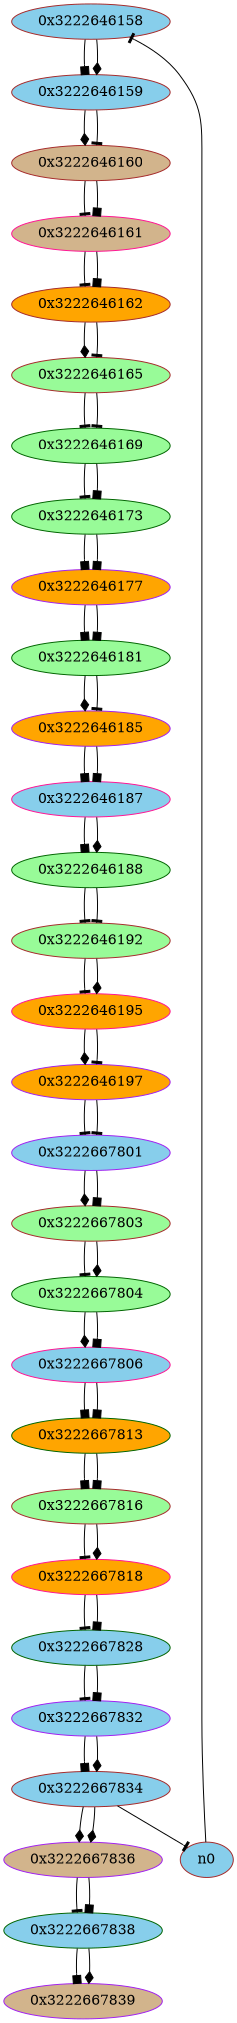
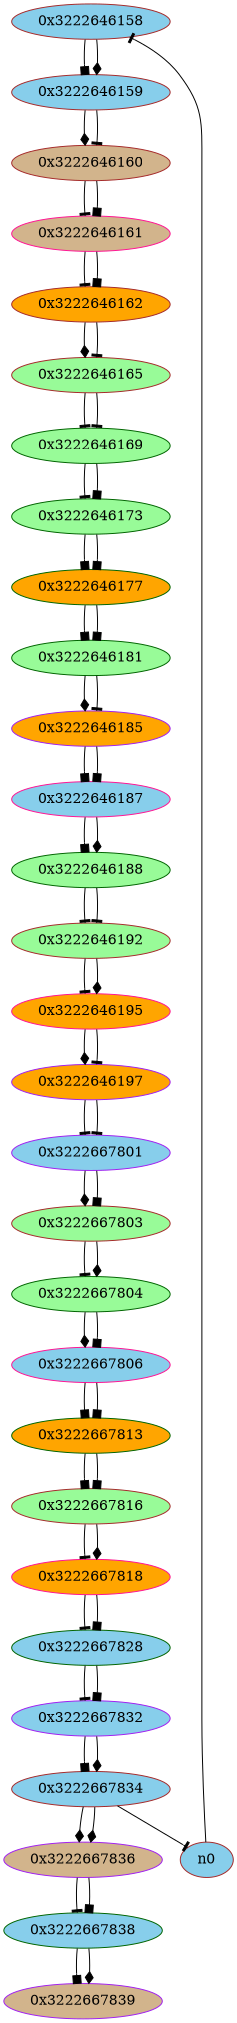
node "0x3222646177": color purple -> darkgreen
